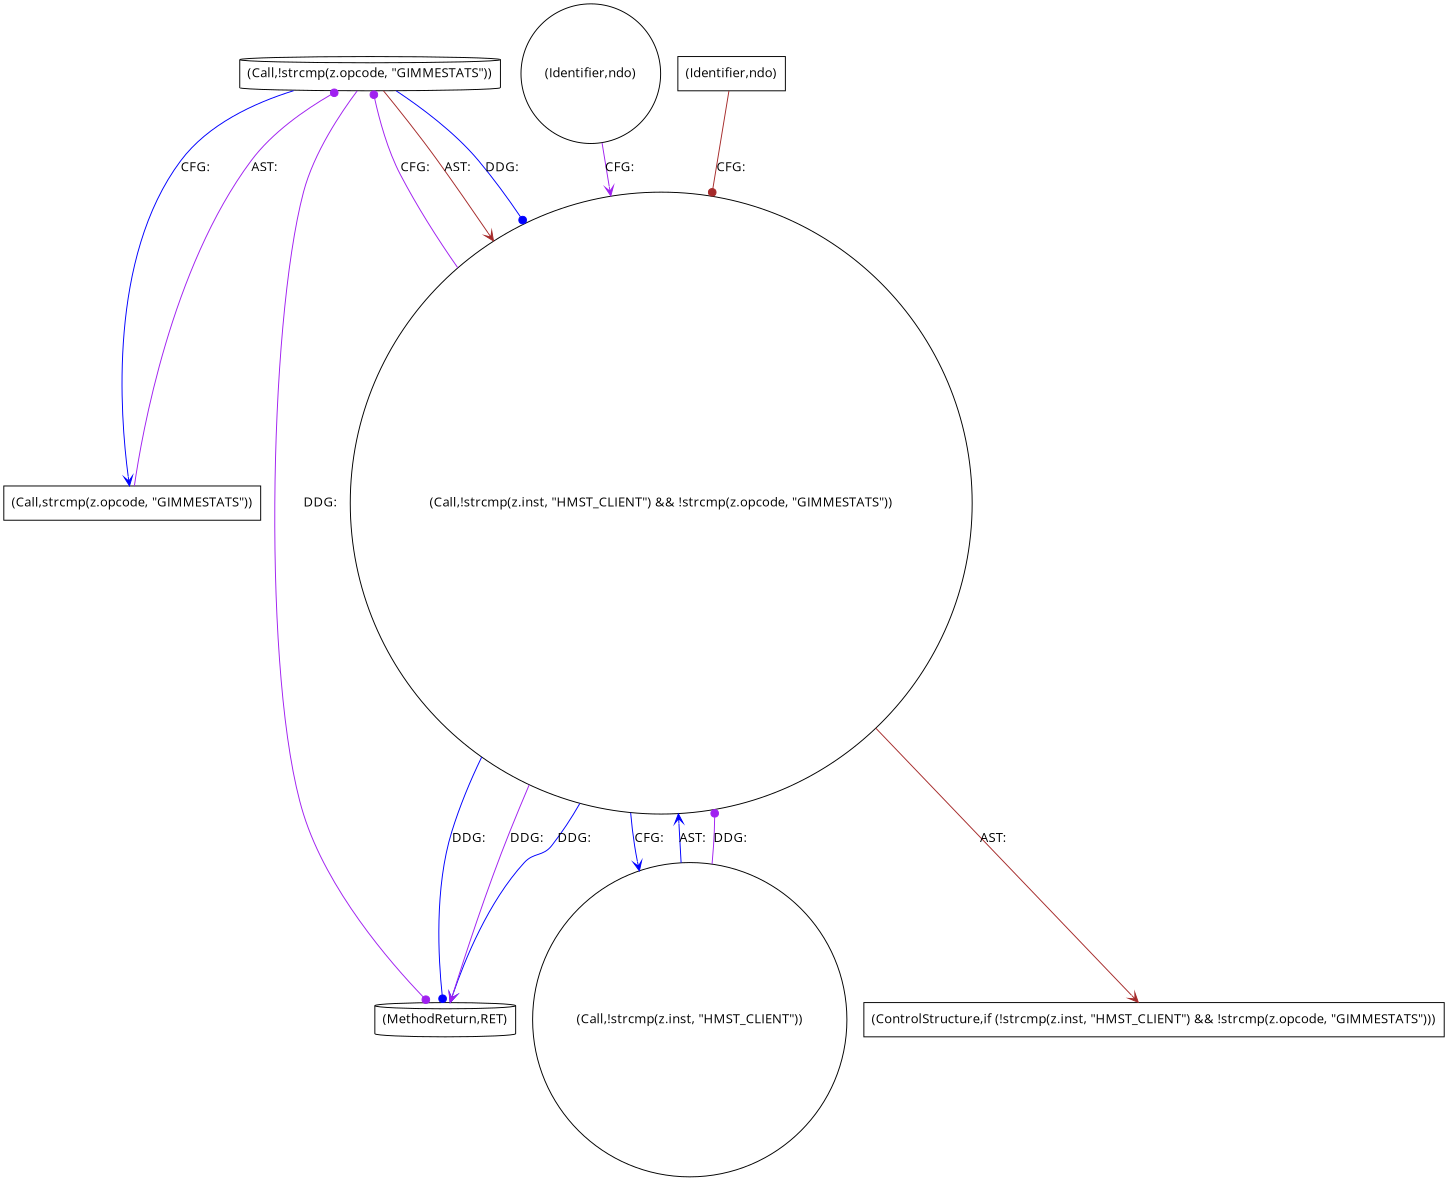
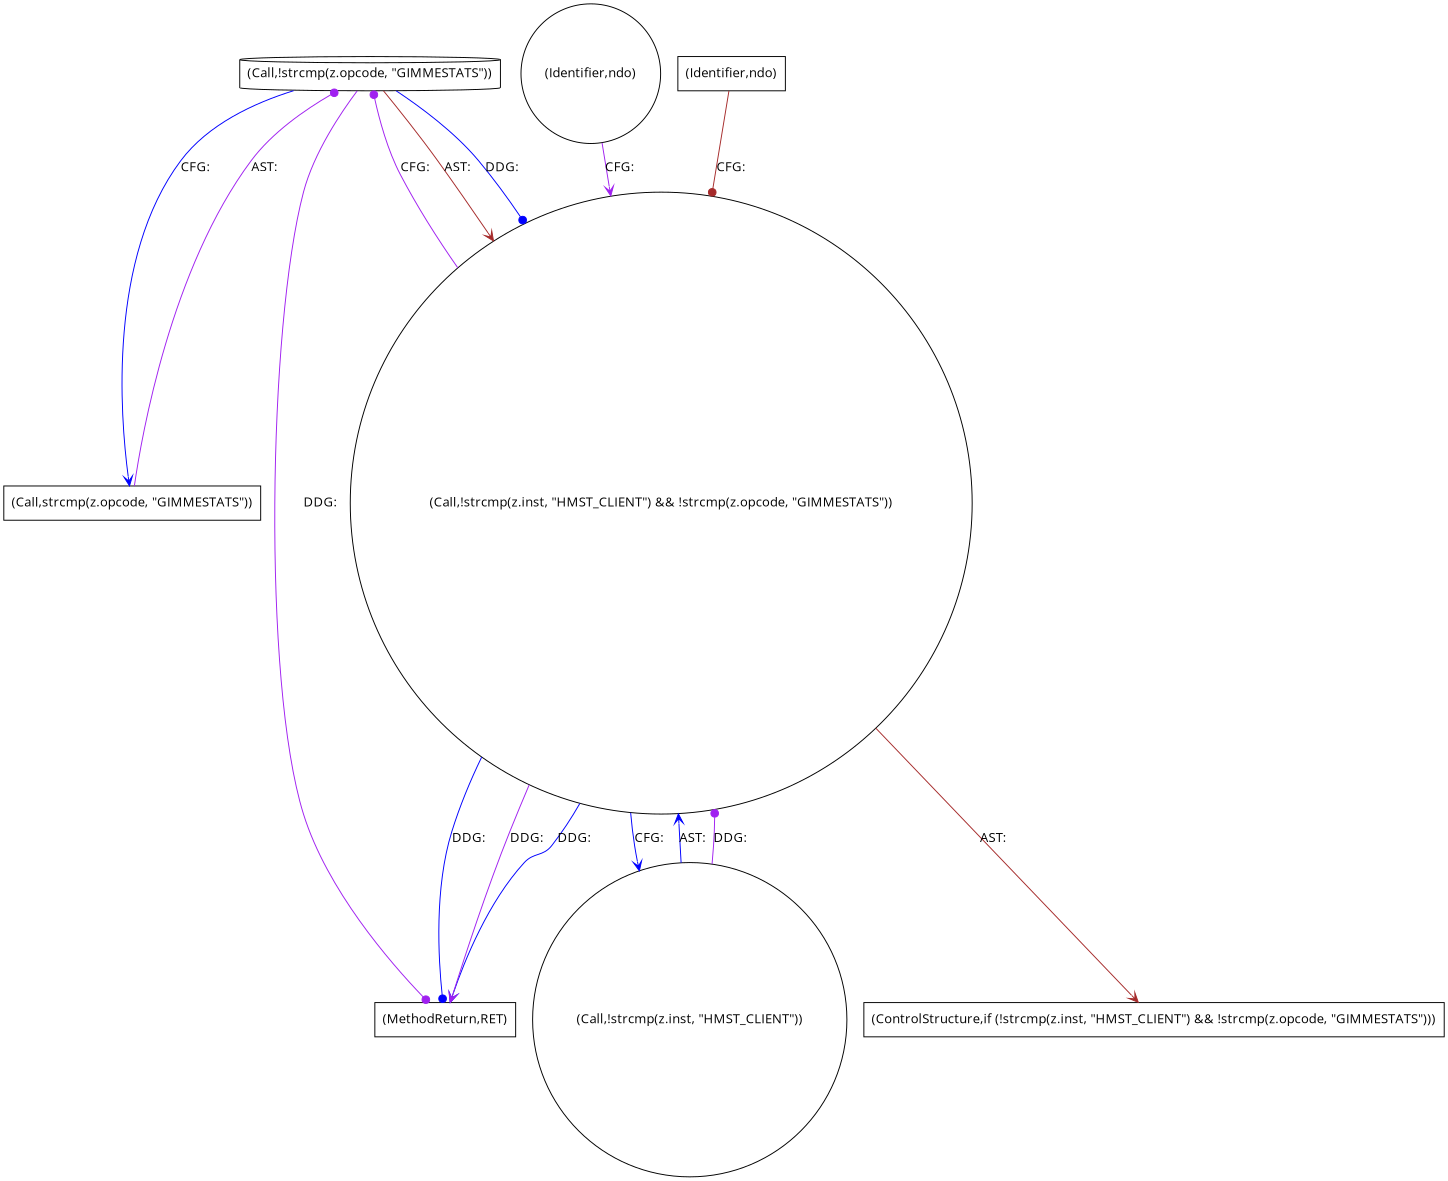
node "(MethodReturn,RET)": shape cylinder -> box
